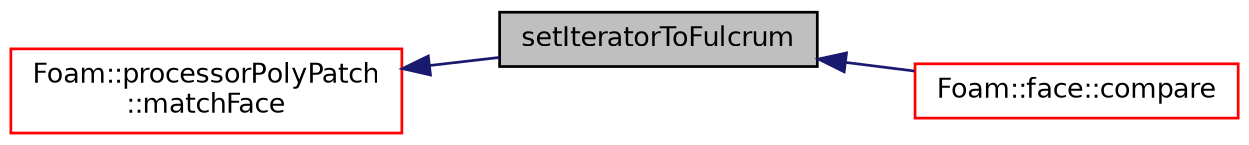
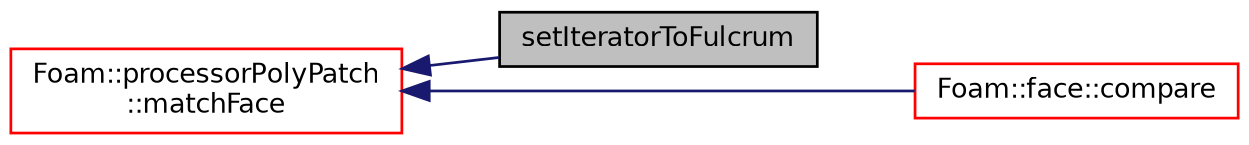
edge "Foam::face::compare" -> "setIteratorToFulcrum": now "Foam::face::compare" -> "Foam::processorPolyPatch ::matchFace"
